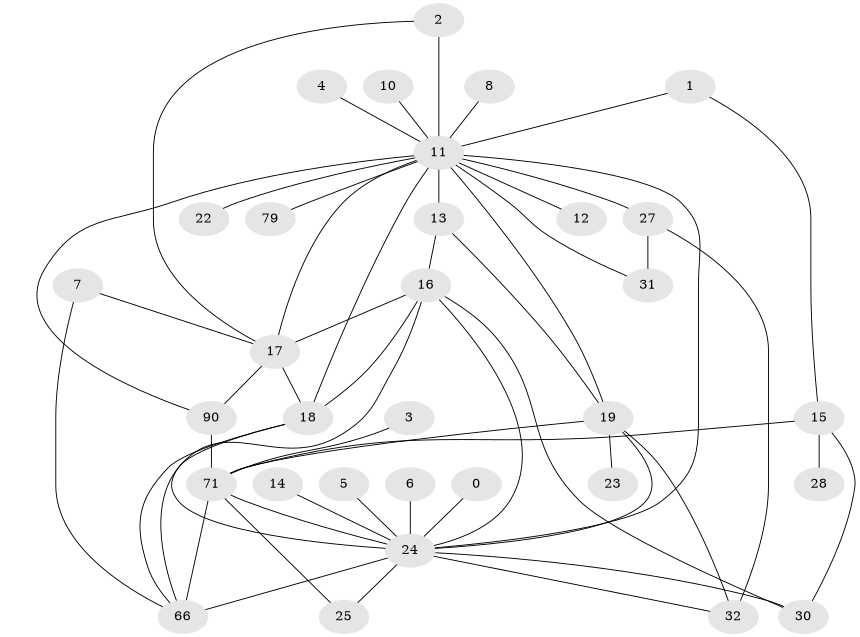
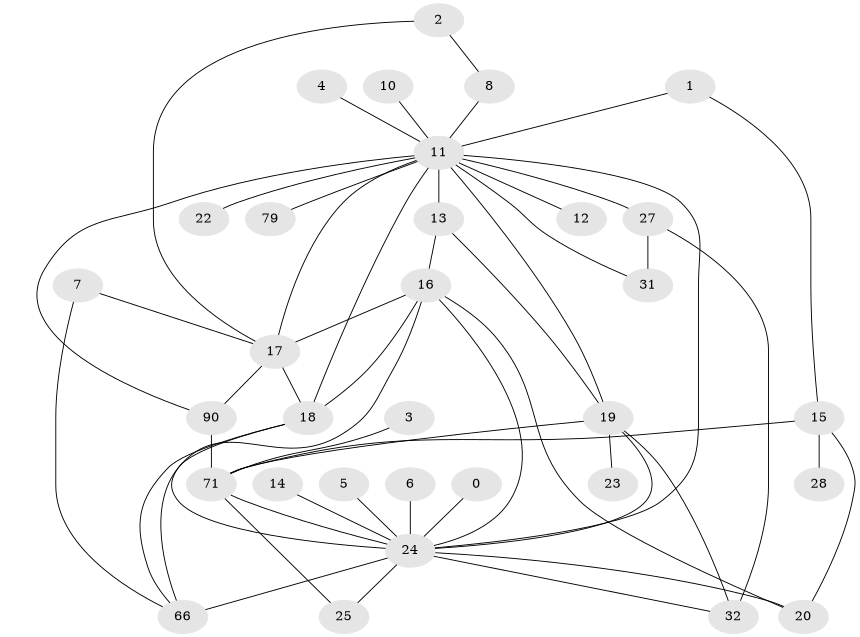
edge "2" -- "11": now "2" -- "8"
edge "71" -- "66": removed
node "30": label "30" -> "20"
